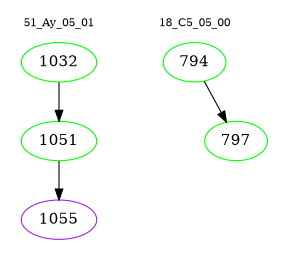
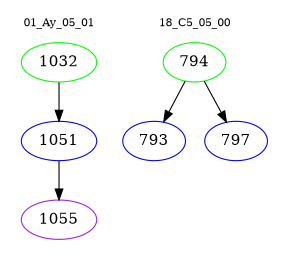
cluster "51_Ay_05_01": label "51_Ay_05_01" -> "01_Ay_05_01"
node "1051": color green -> blue
node "793": added
node "797": color green -> blue
